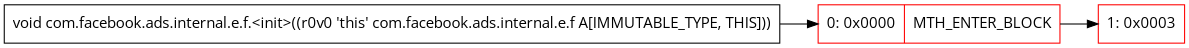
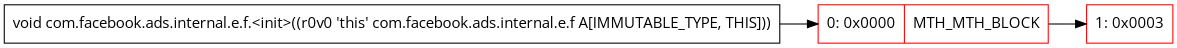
node "0: 0x0000": text "MTH_ENTER_BLOCK" -> "MTH_MTH_BLOCK"
